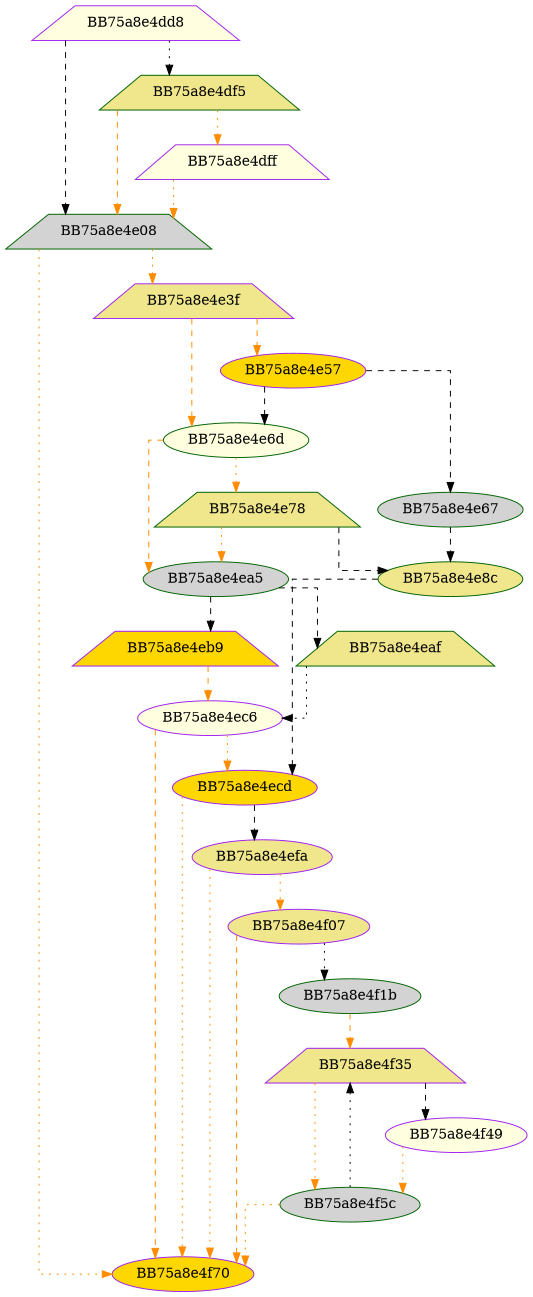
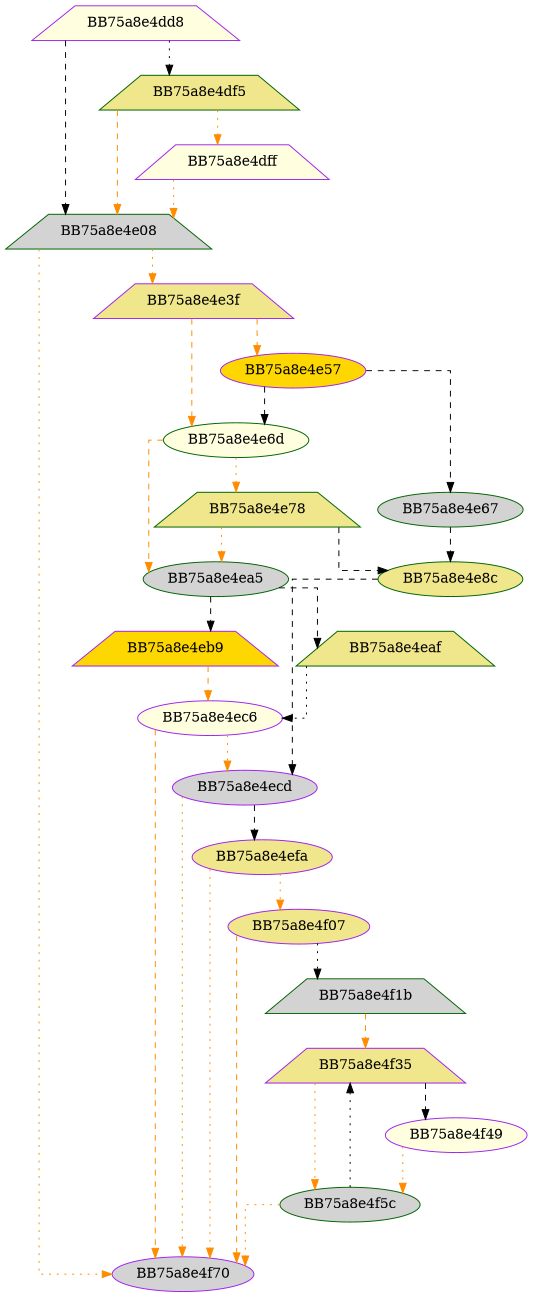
node "BB75a8e4ecd": fillcolor gold -> lightgrey
node "BB75a8e4f1b": shape ellipse -> trapezium
node "BB75a8e4f70": fillcolor gold -> lightgrey
